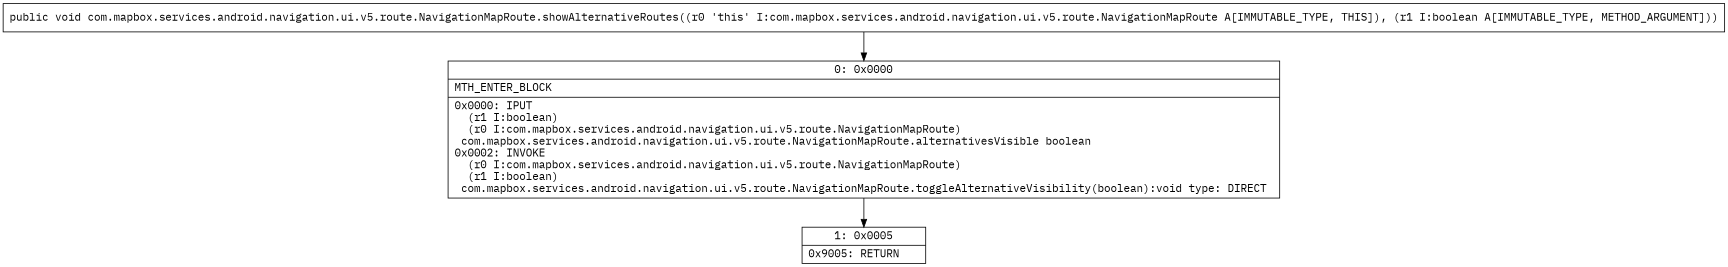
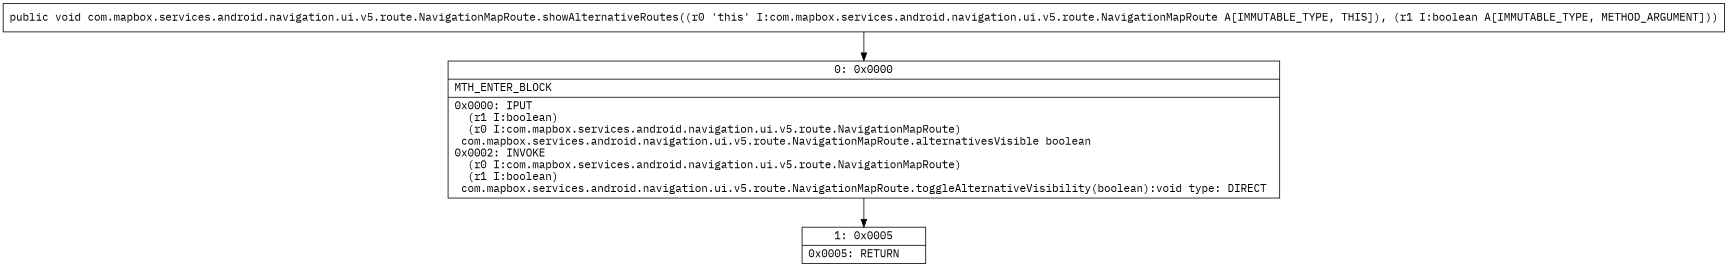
node "1: 0x0005": text "0x9005: RETURN" -> "0x0005: RETURN"
